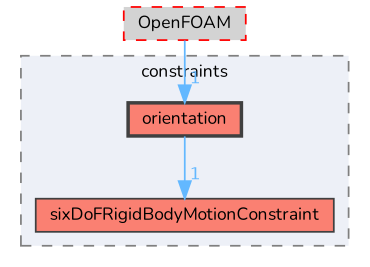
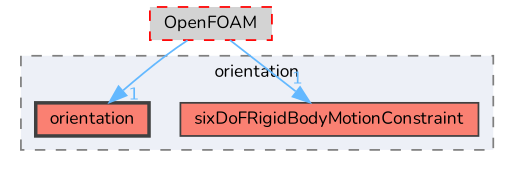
cluster "constraints": label "constraints" -> "orientation"
edge "orientation" -> "sixDoFRigidBodyMotionConstraint": now "OpenFOAM" -> "sixDoFRigidBodyMotionConstraint"
